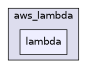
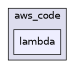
cluster "aws_lambda": label "aws_lambda" -> "aws_code"
